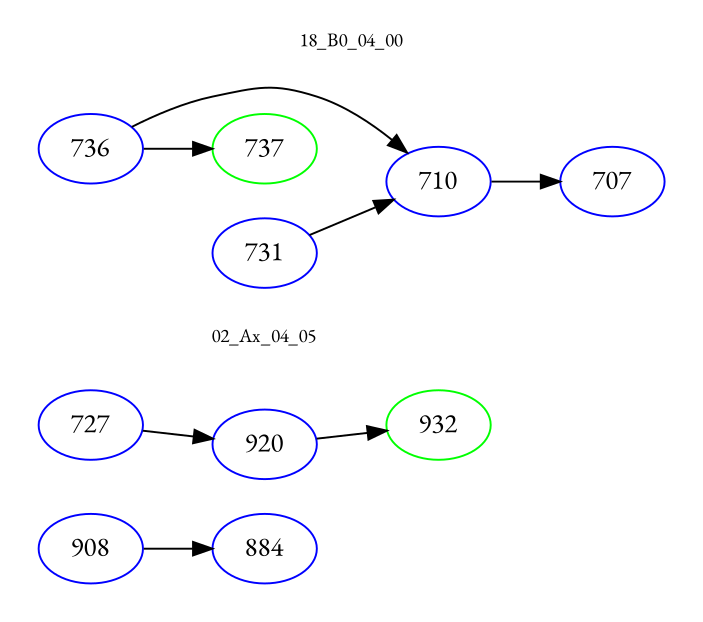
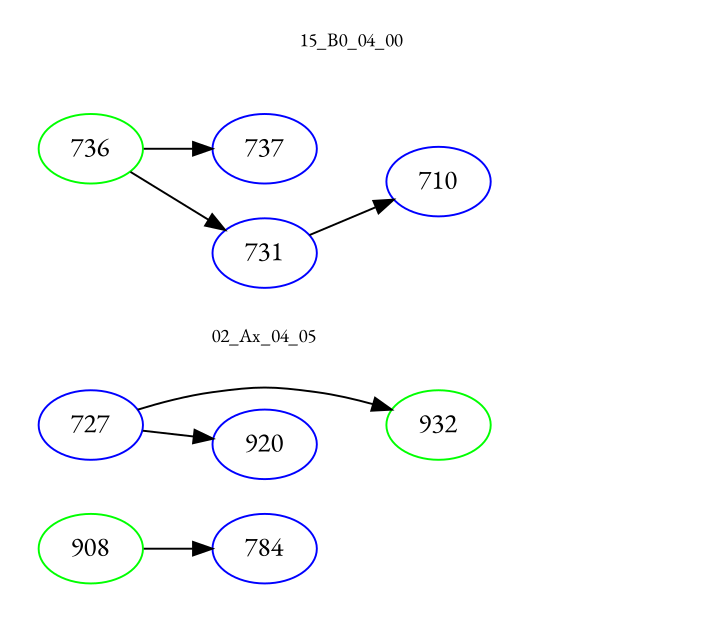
cluster "18_B0_04_00": label "18_B0_04_00" -> "15_B0_04_00"
edge "736" -> "710": now "736" -> "731"
node "736": color blue -> green
node "737": color green -> blue
node "707": removed
edge "920" -> "932": now "727" -> "932"
node "908": color blue -> green
node "884": label "884" -> "784"
